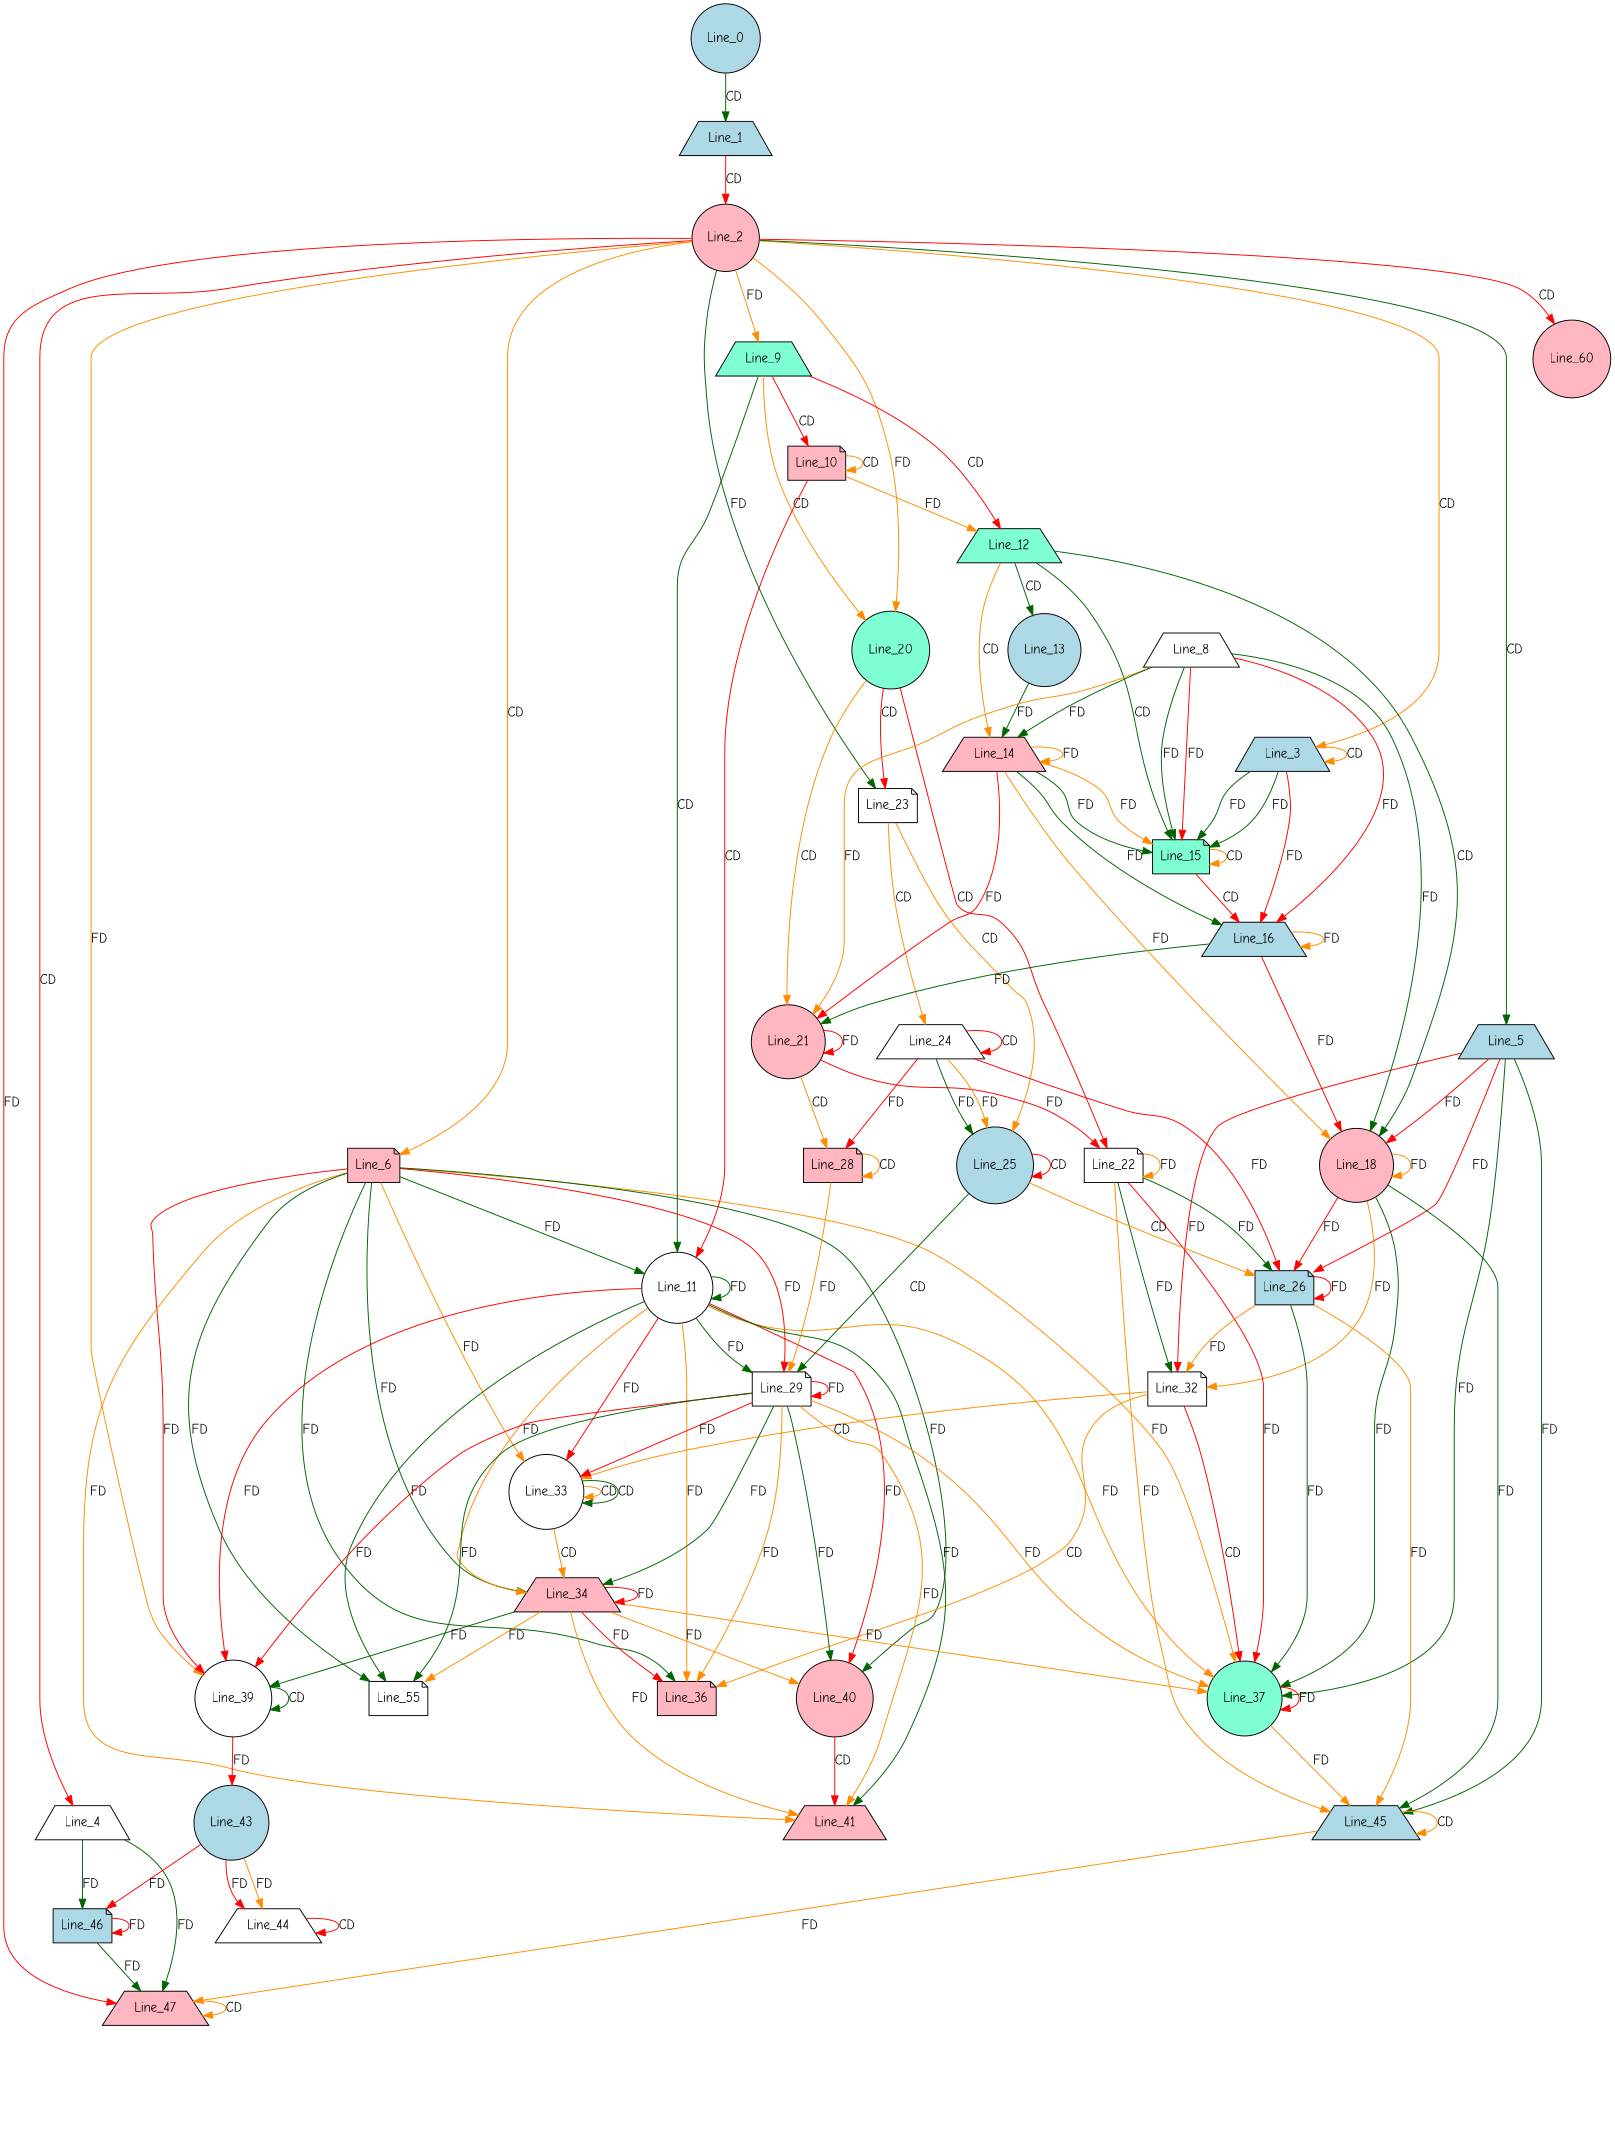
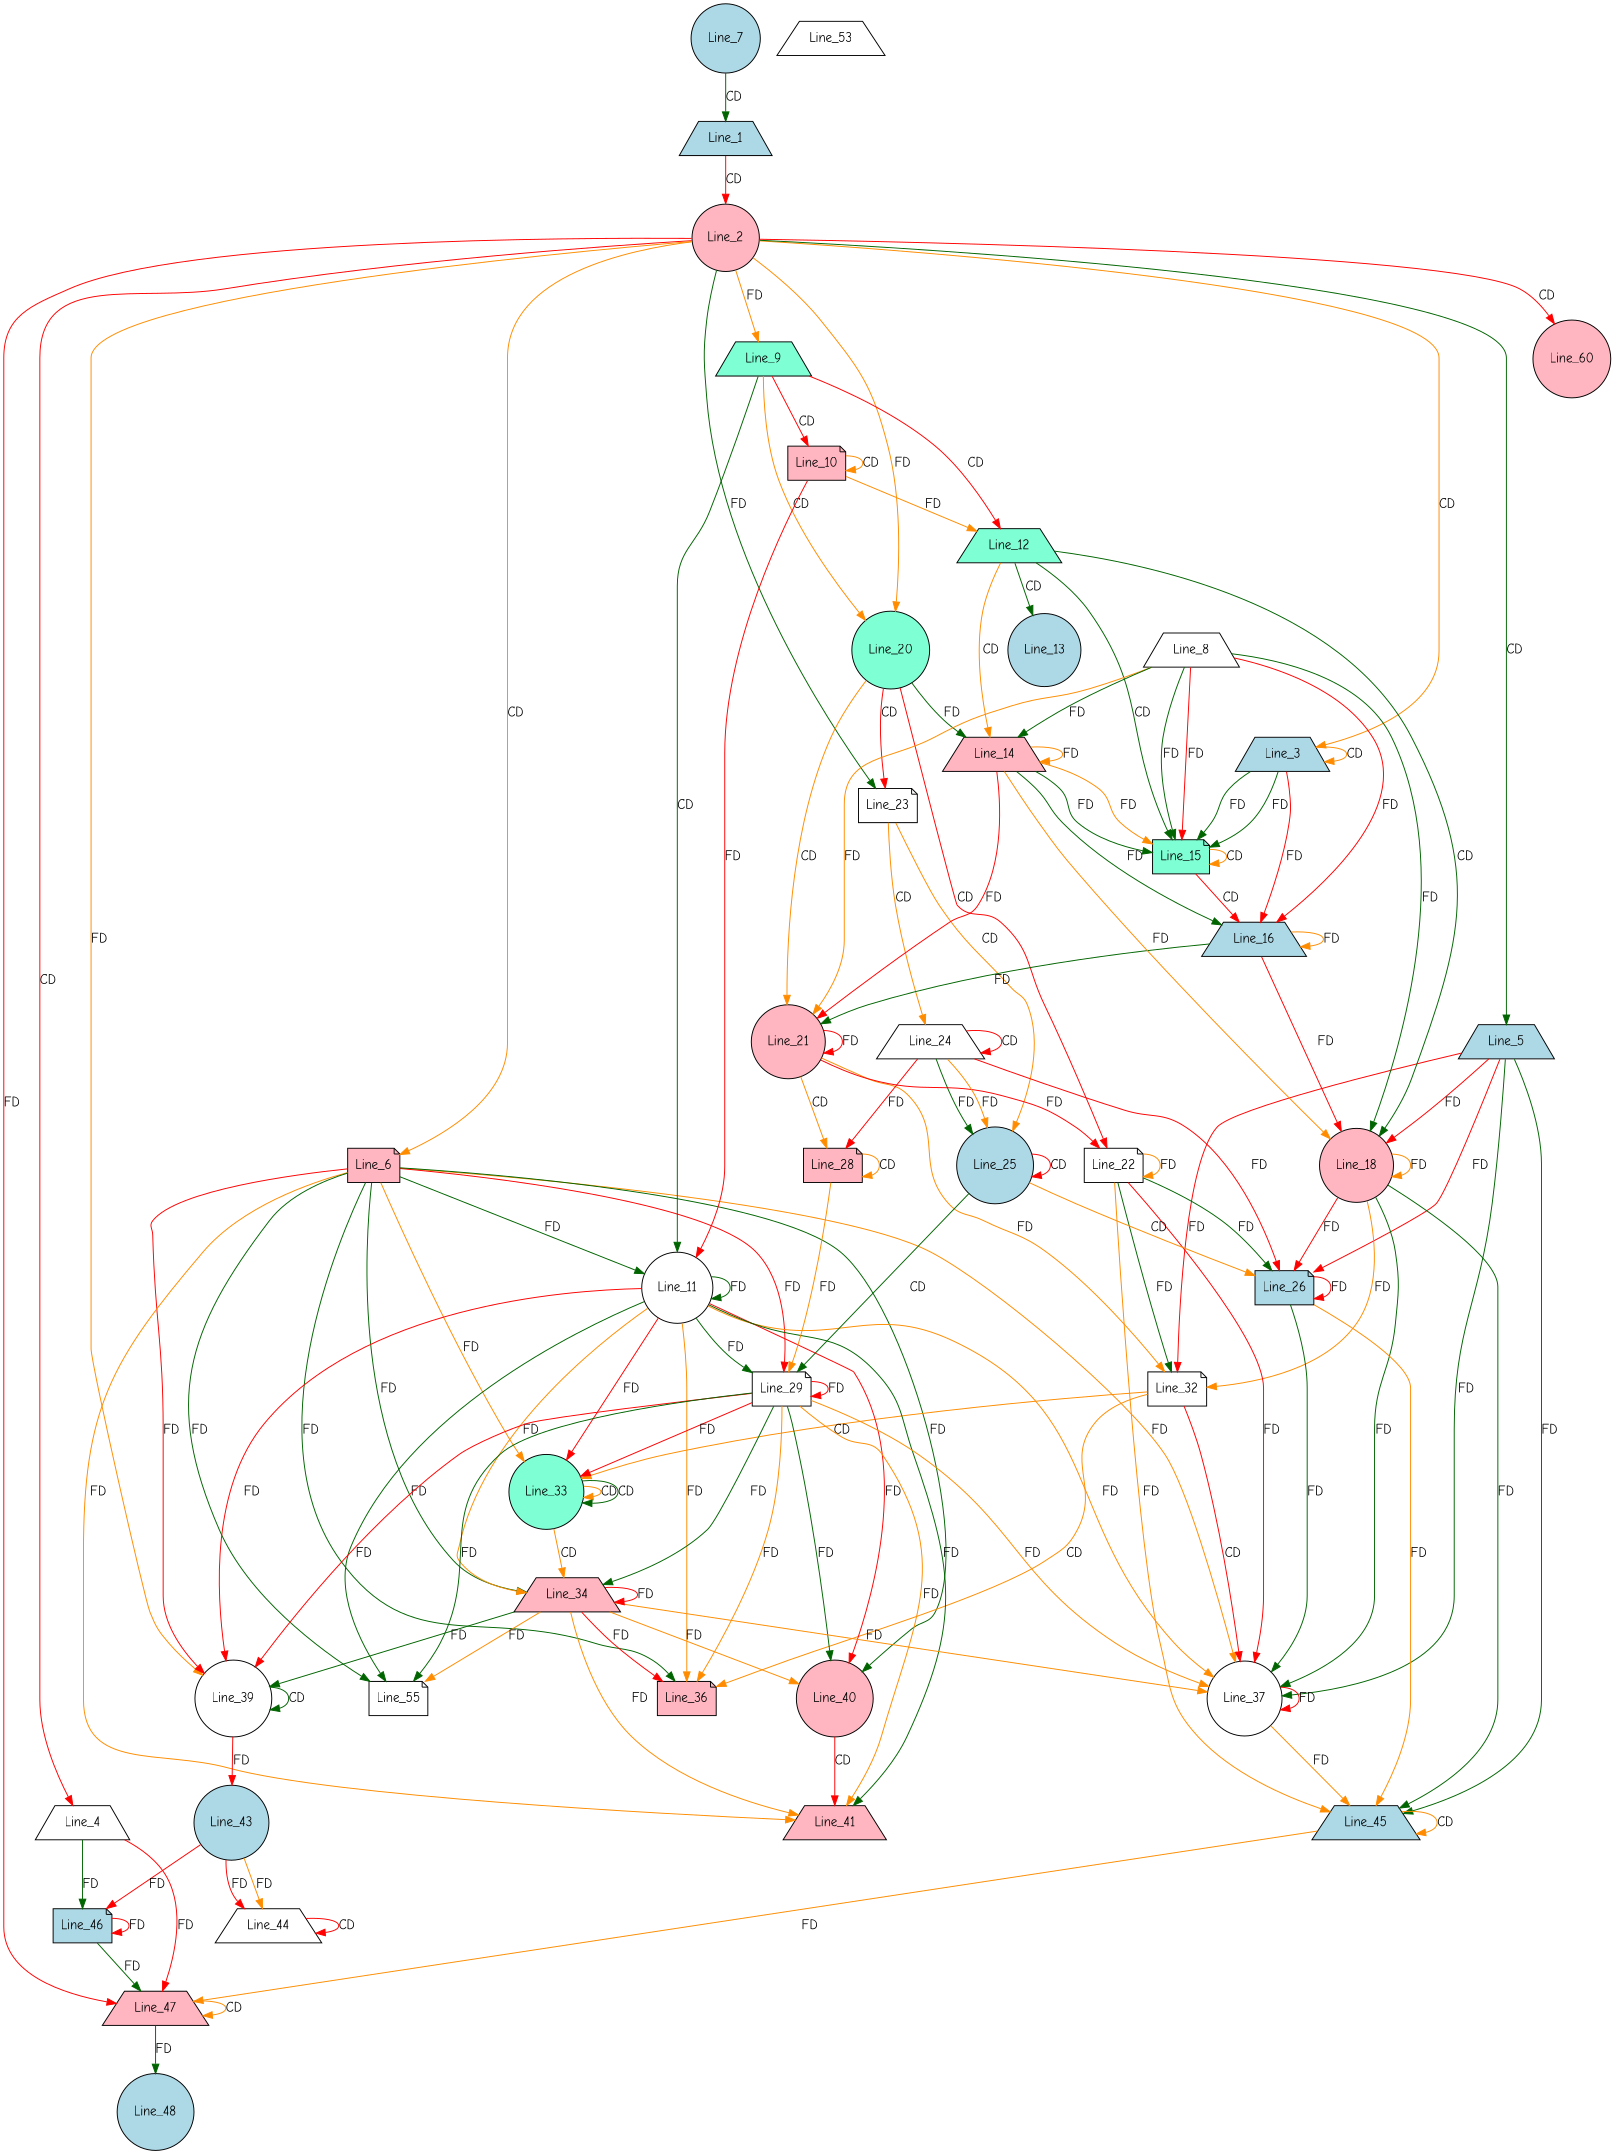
node "Line_0": label "Line_0" -> "Line_7"
node "Line_53": added
edge "Line_13" -> "Line_14": now "Line_20" -> "Line_14"
edge "Line_10" -> "Line_11": label "CD" -> "FD"
edge "Line_26" -> "Line_32": now "Line_21" -> "Line_32"
node "Line_33": fillcolor white -> aquamarine
node "Line_37": fillcolor aquamarine -> white
edge "Line_4" -> "Line_47": color darkgreen -> red
node "Line_48": added
